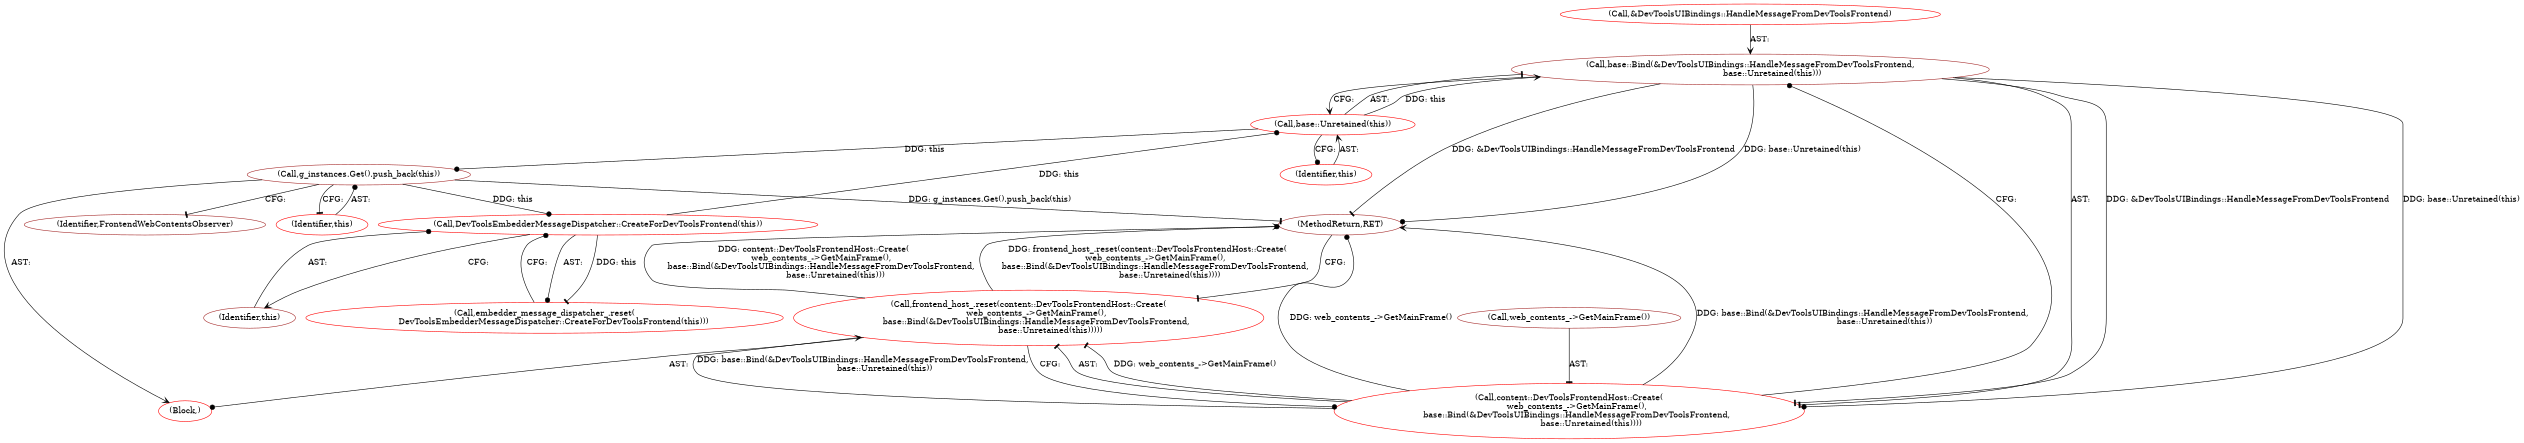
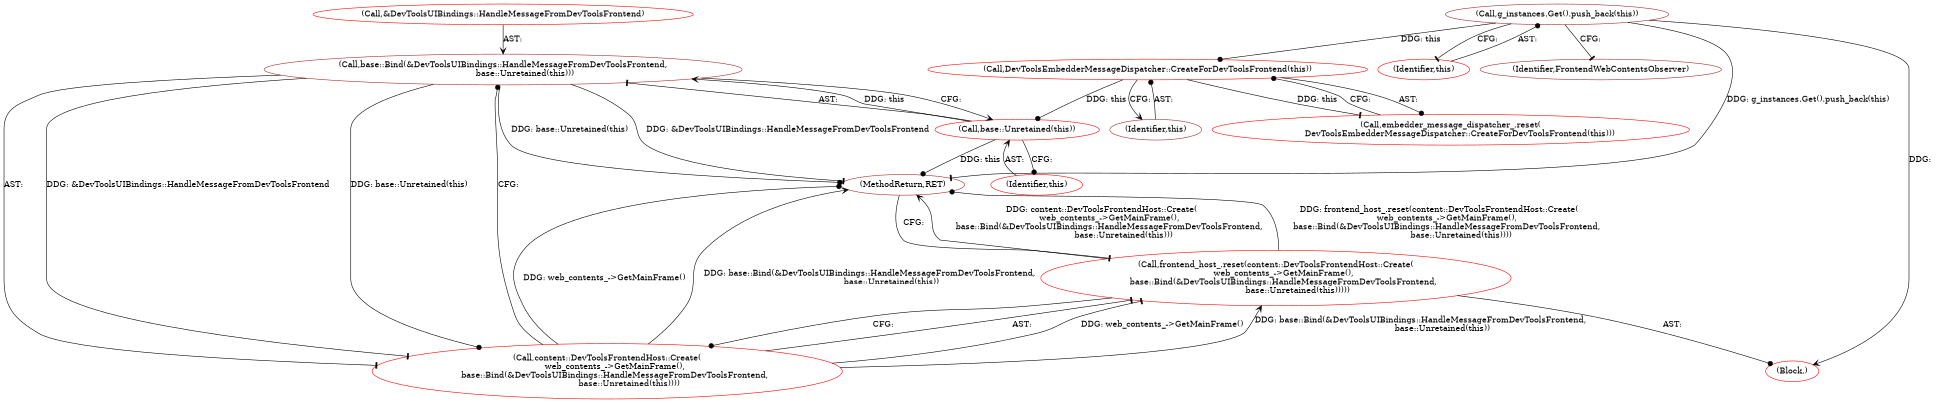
edge "(Call,base::Unretained(this))" -> "(Call,g_instances.Get().push_back(this))": now "(Call,base::Unretained(this))" -> "(MethodReturn,RET)"
edge "(Call,g_instances.Get().push_back(this))" -> "(Block,)": label "AST: " -> "DDG: "
node "(Call,web_contents_->GetMainFrame())": removed
